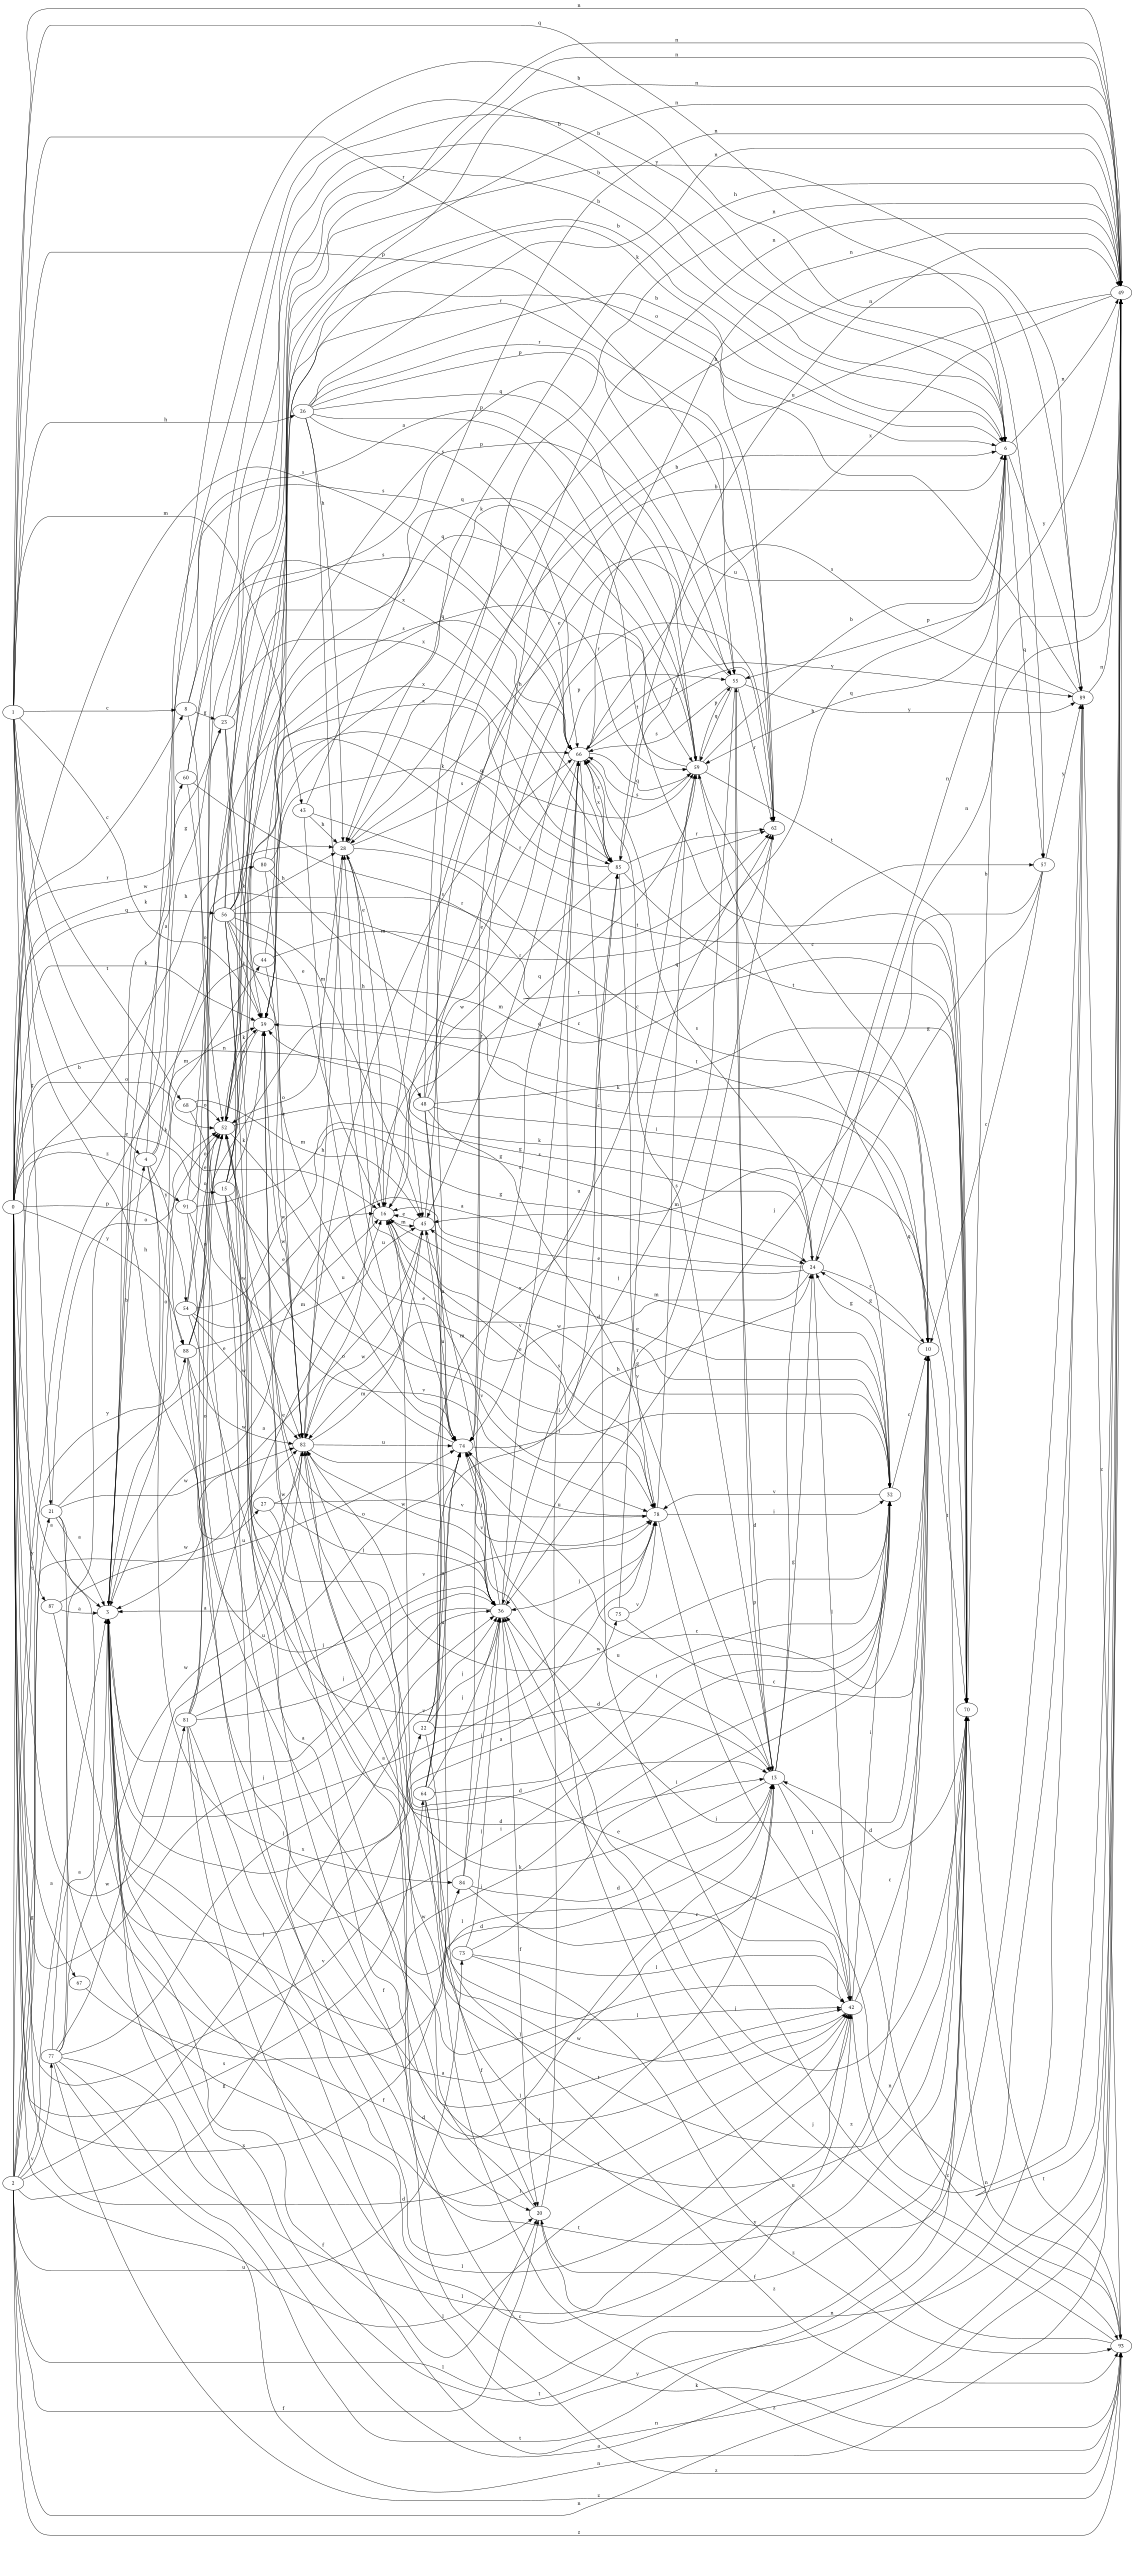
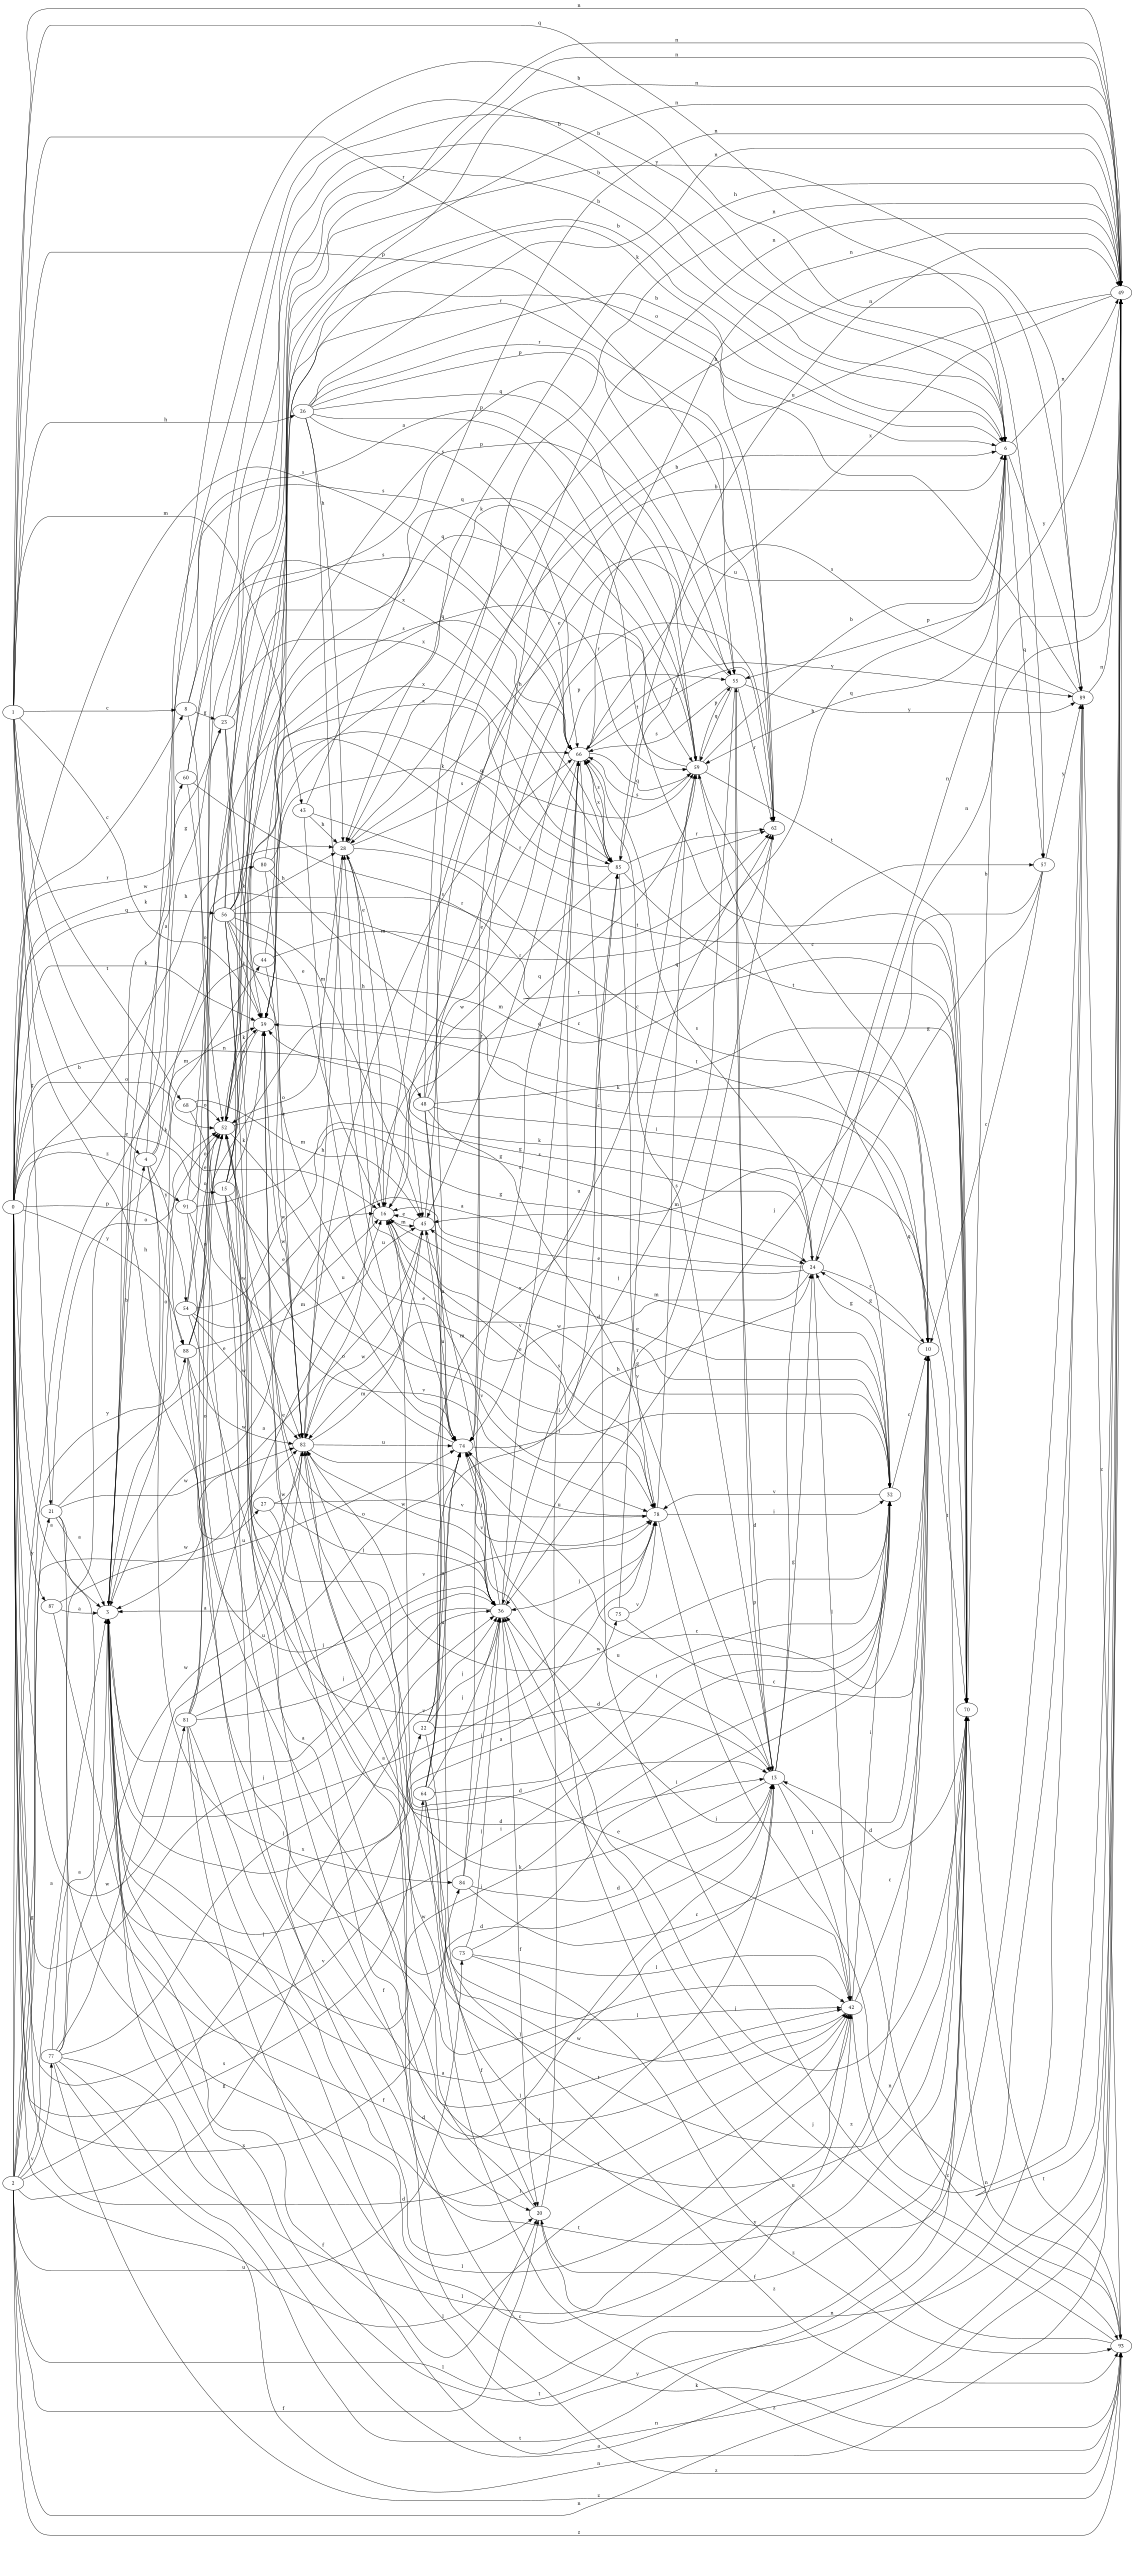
node "67": removed
